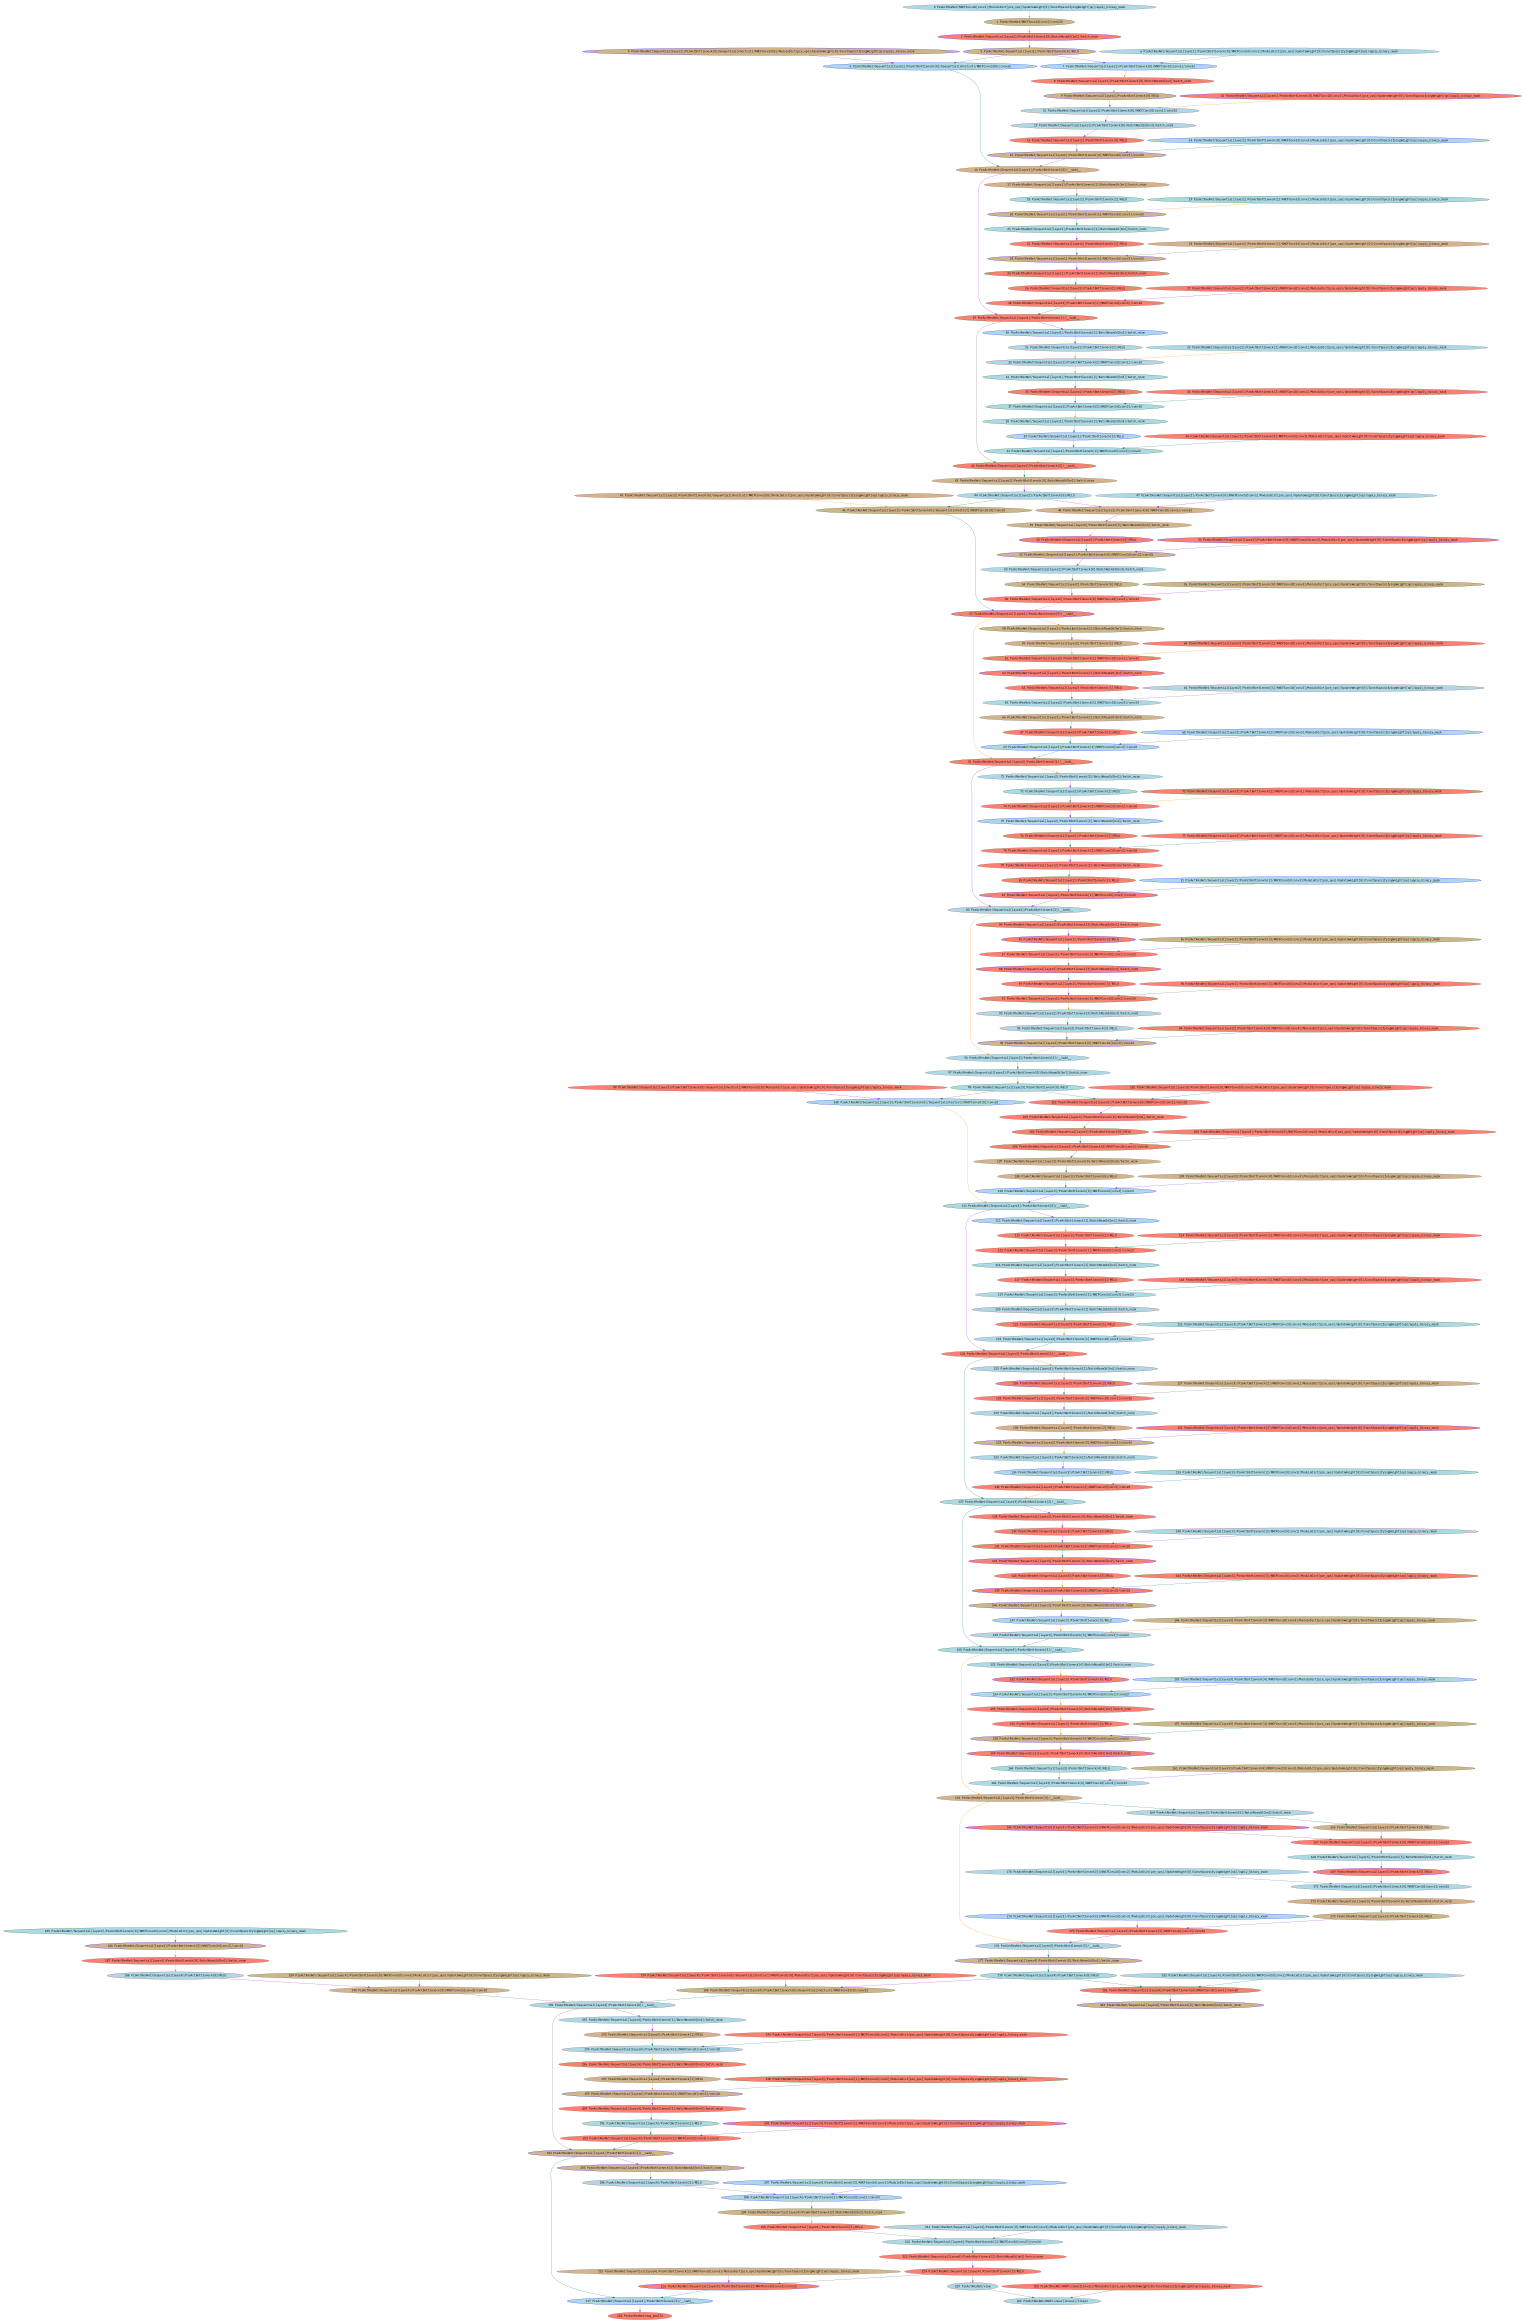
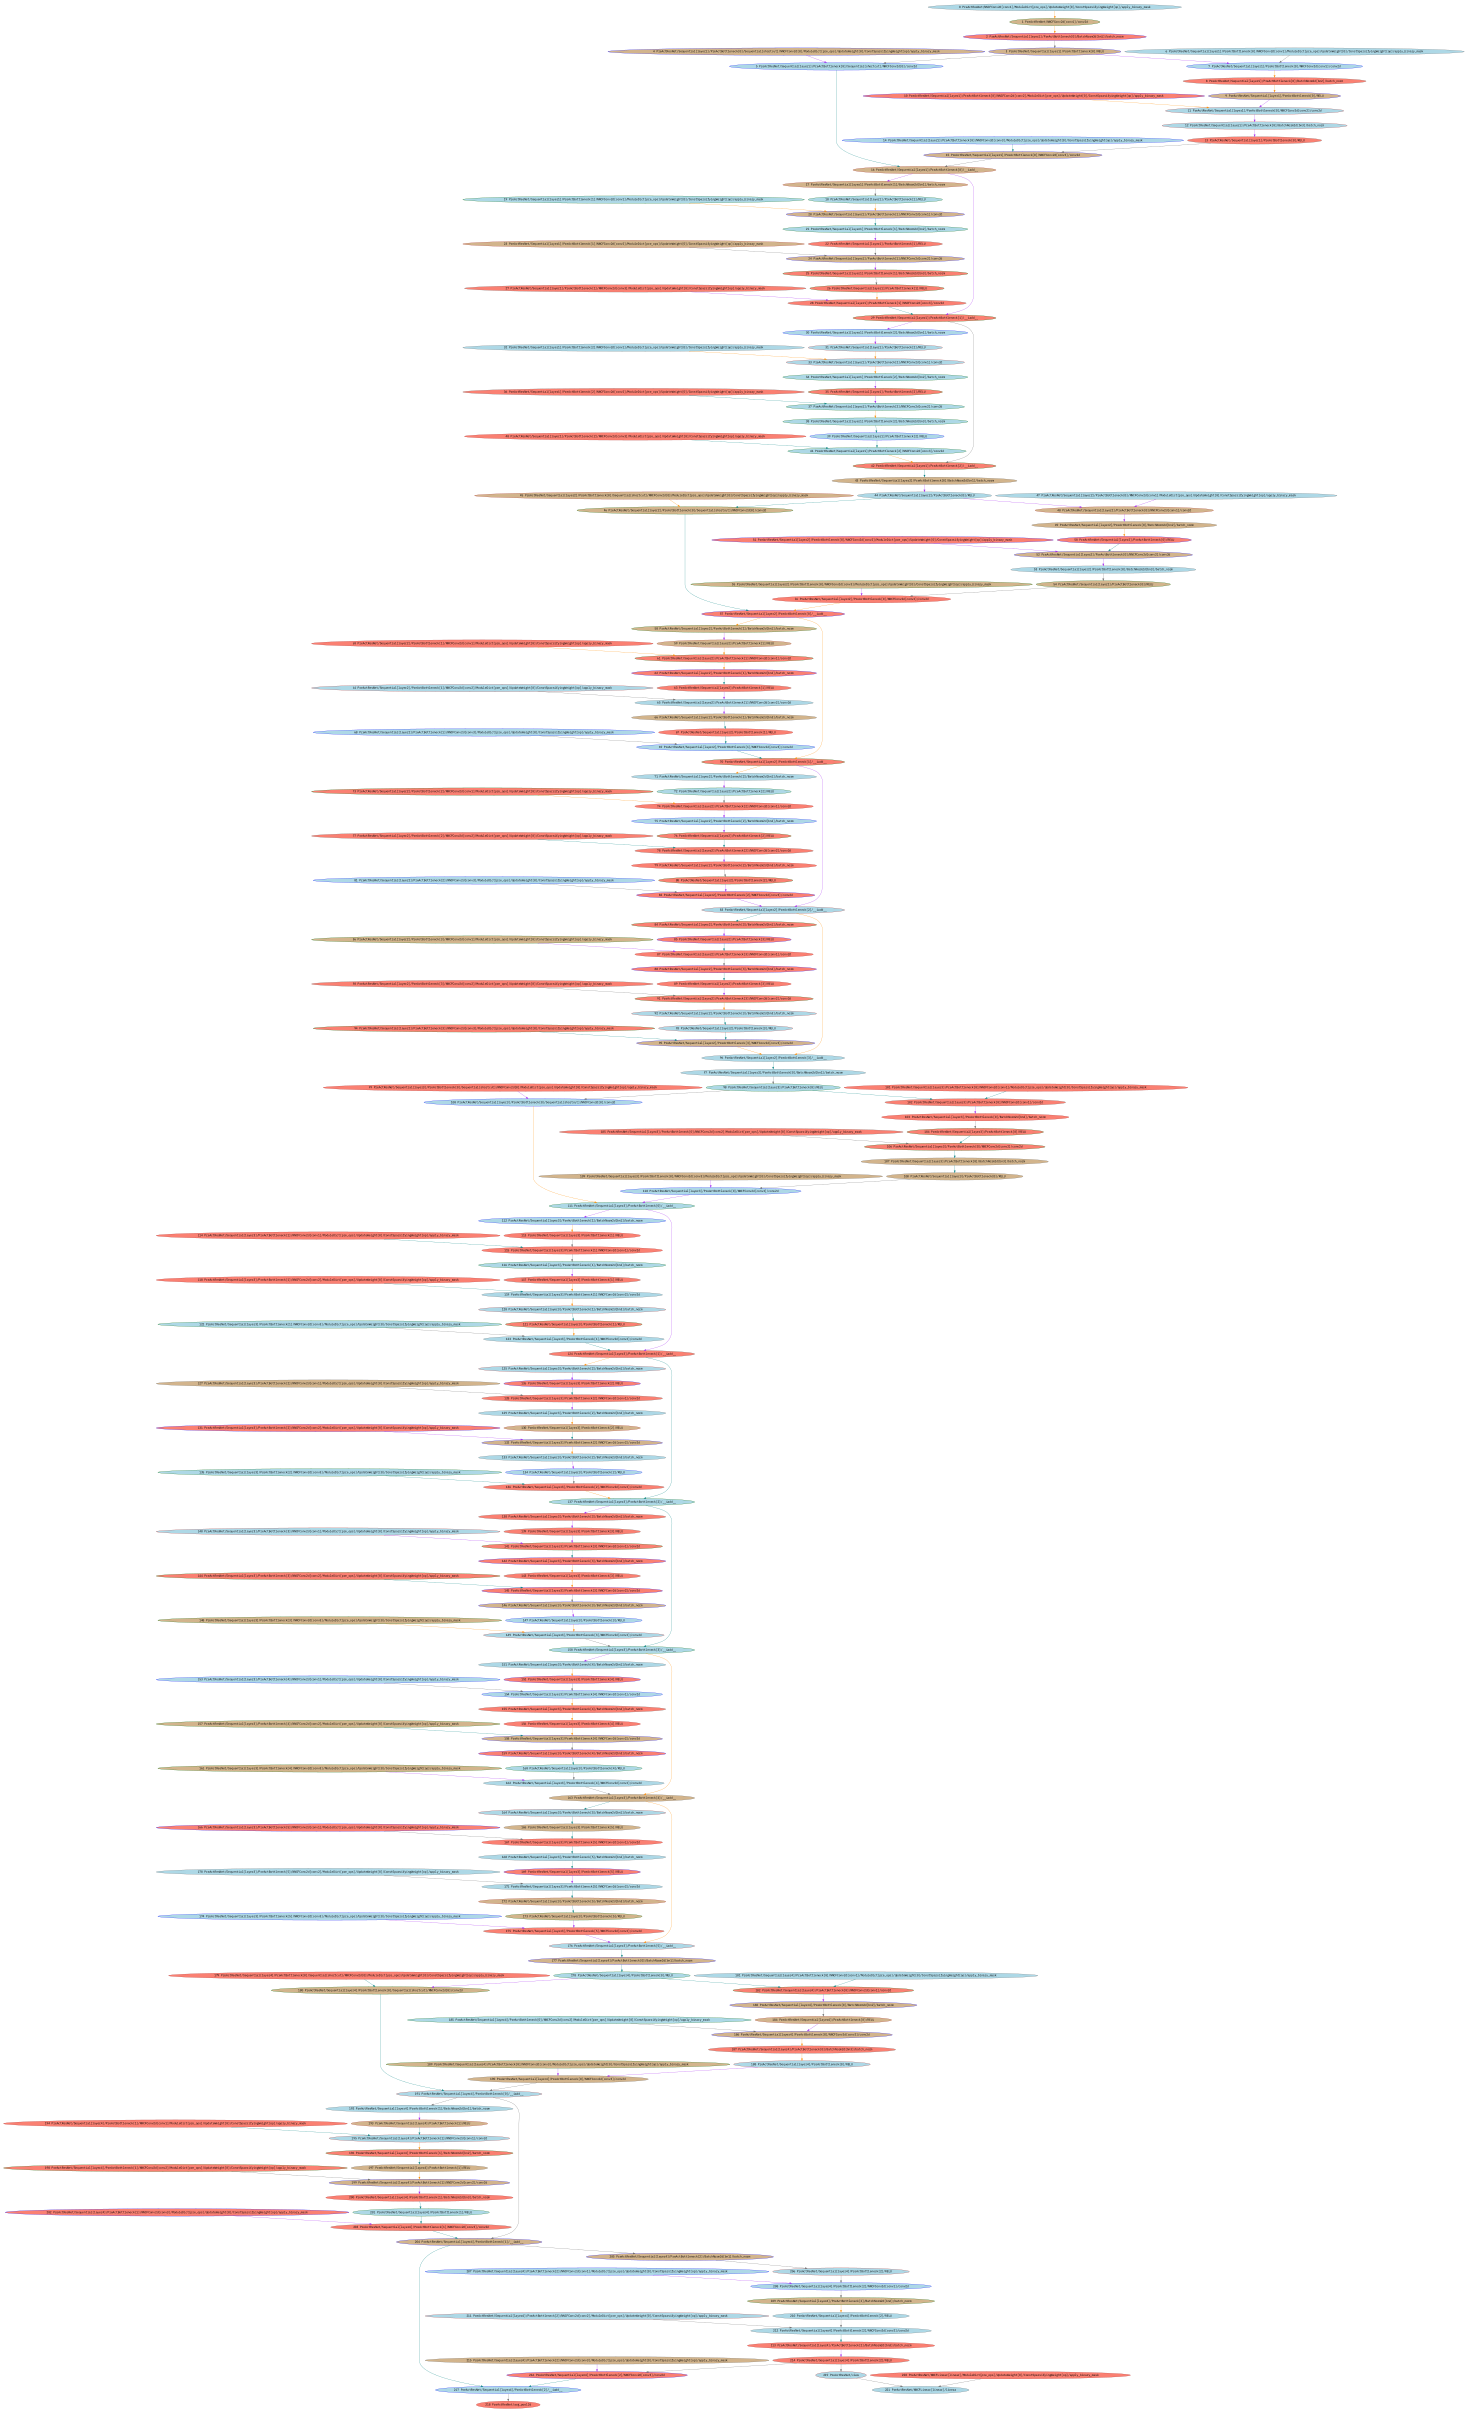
node "184 PreActResNet/Sequential[layer4]/PreActBottleneck[0]/RELU": added
node "210 PreActResNet/Sequential[layer4]/PreActBottleneck[2]/RELU": fillcolor salmon -> lightblue
